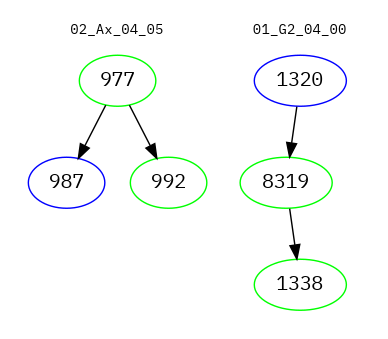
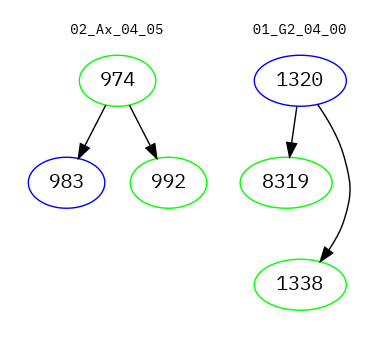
node "977": label "977" -> "974"
node "987": label "987" -> "983"
edge "8319" -> "1338": now "1320" -> "1338"
